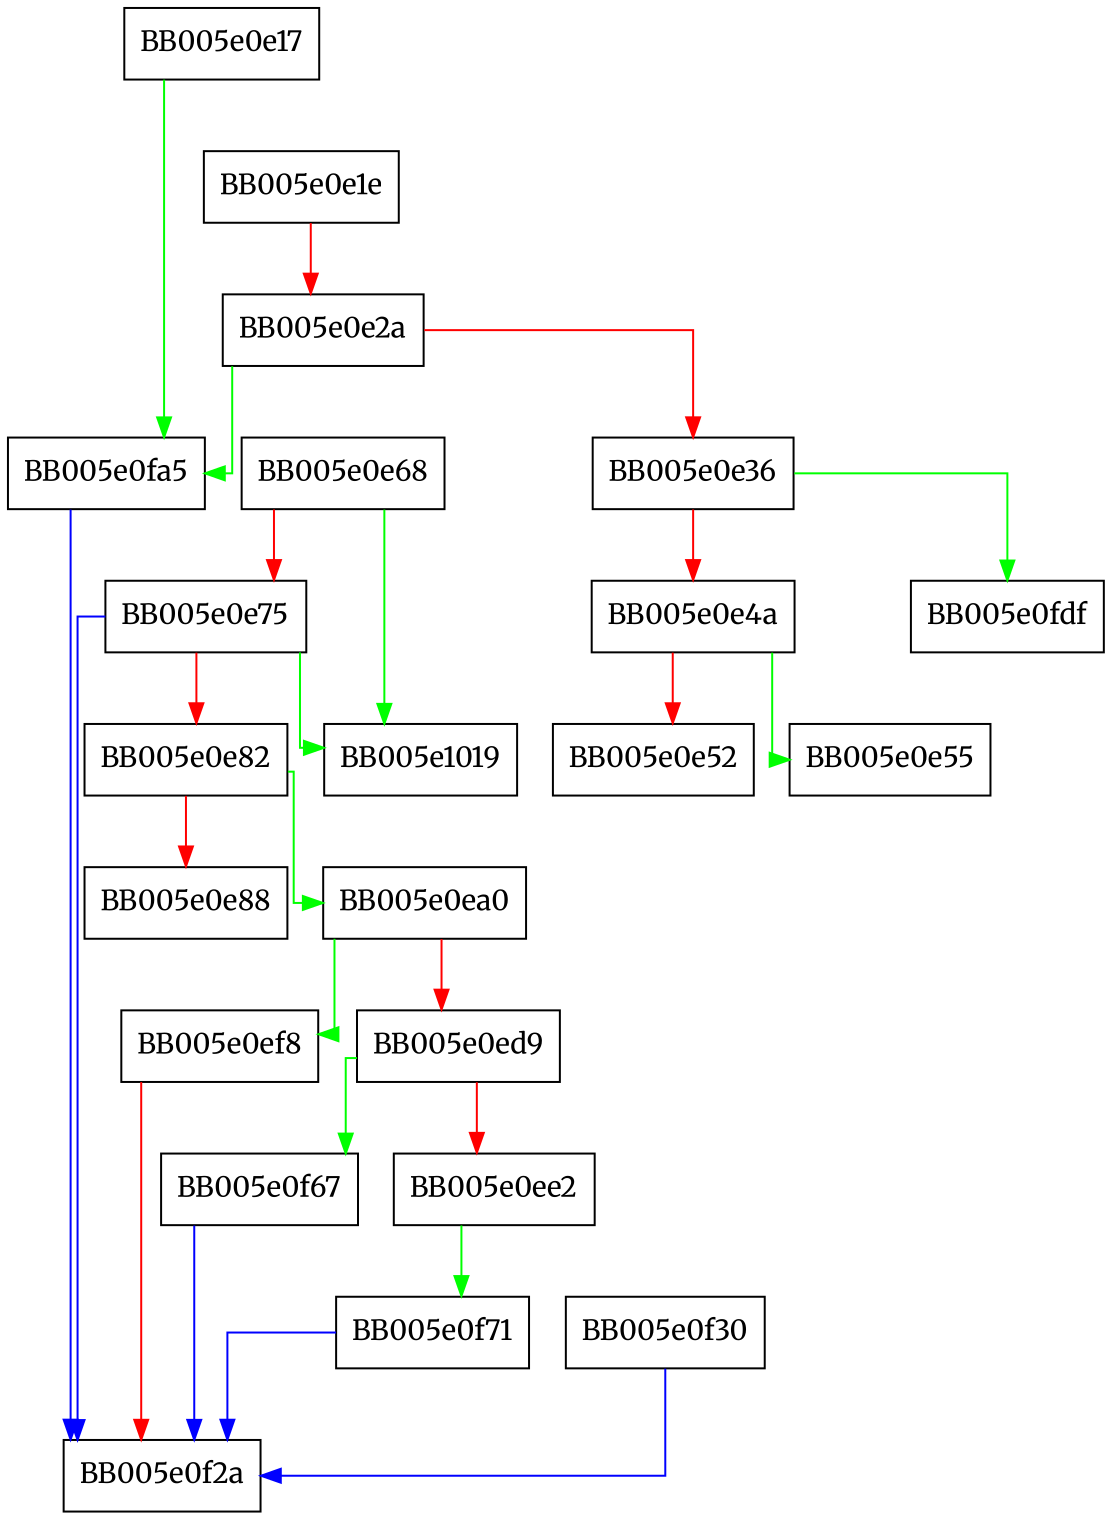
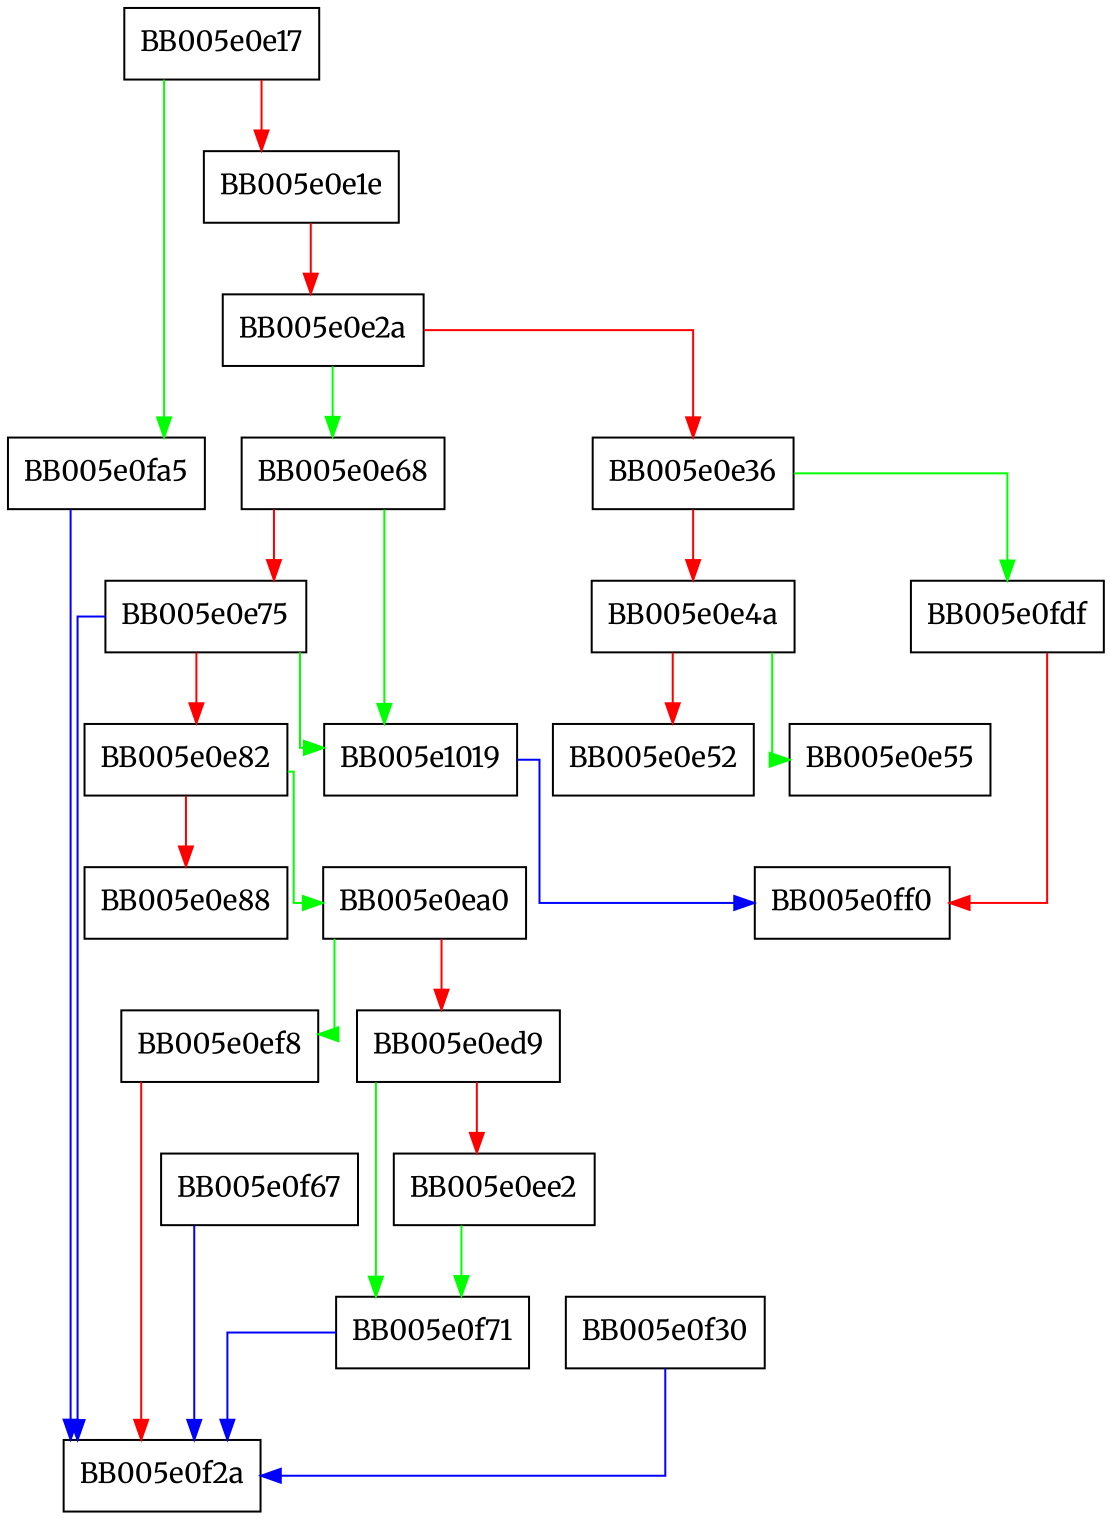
edge "BB005e0e17" -> "BB005e0e1e": added
edge "BB005e0e2a" -> "BB005e0fa5": now "BB005e0e2a" -> "BB005e0e68"
node "BB005e0ff0": added
edge "BB005e0ed9" -> "BB005e0f67": now "BB005e0ed9" -> "BB005e0f71"
